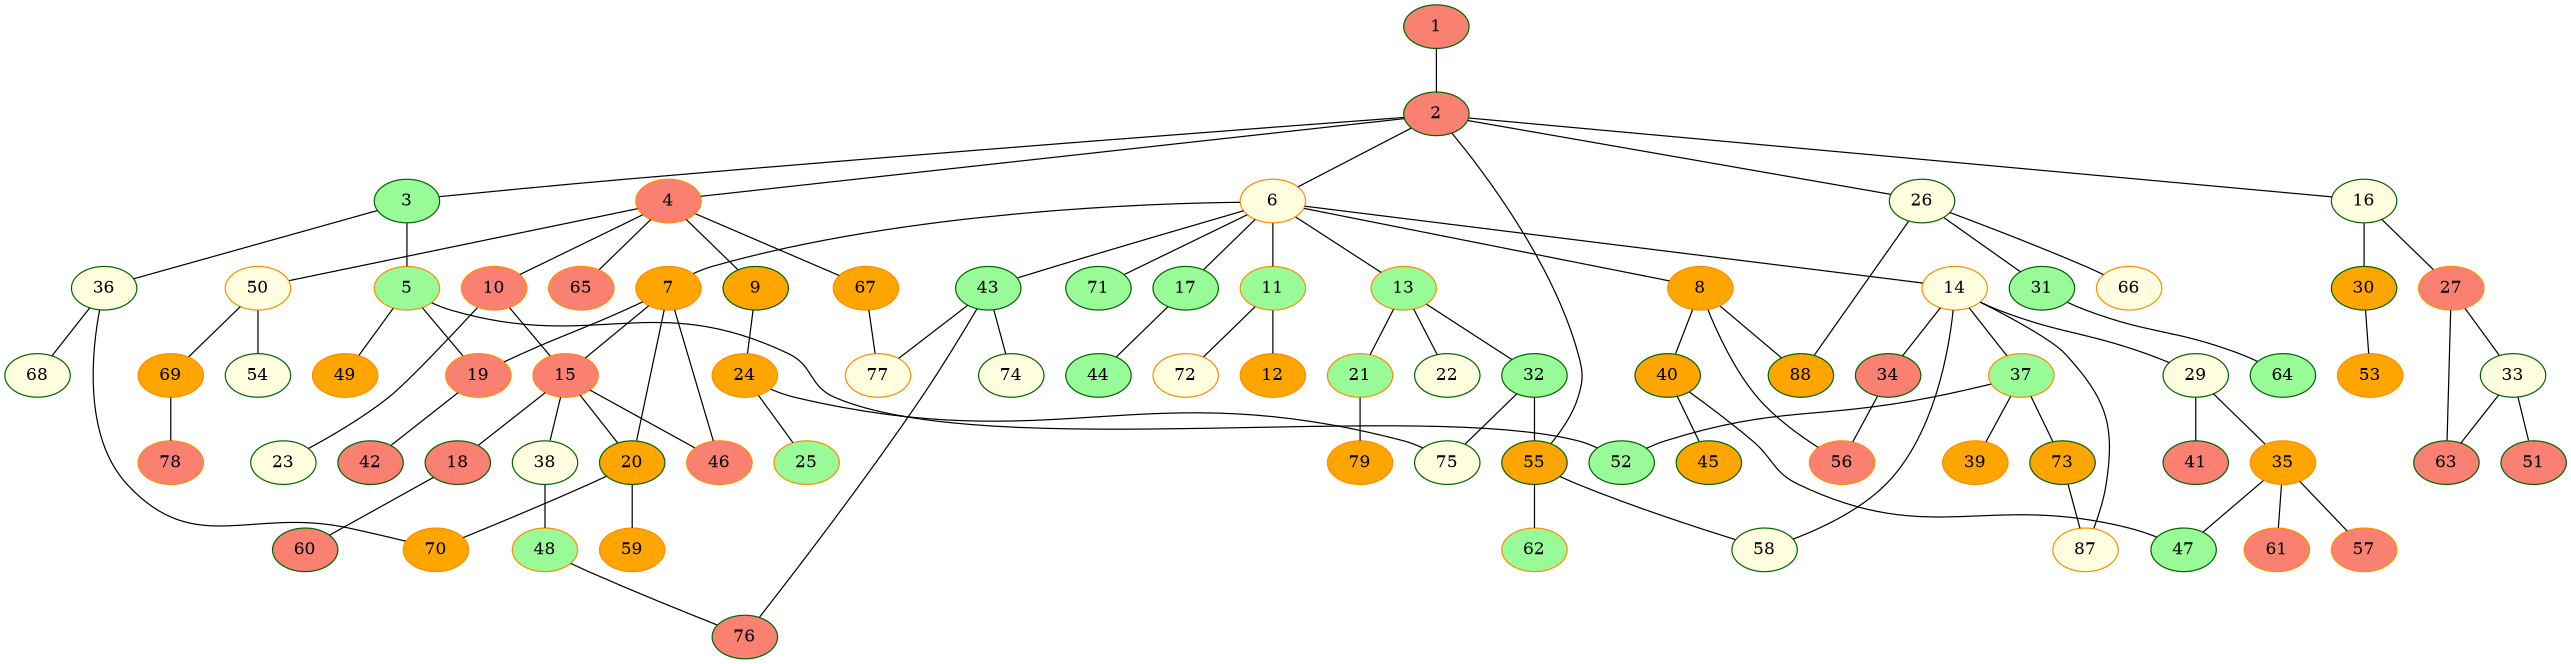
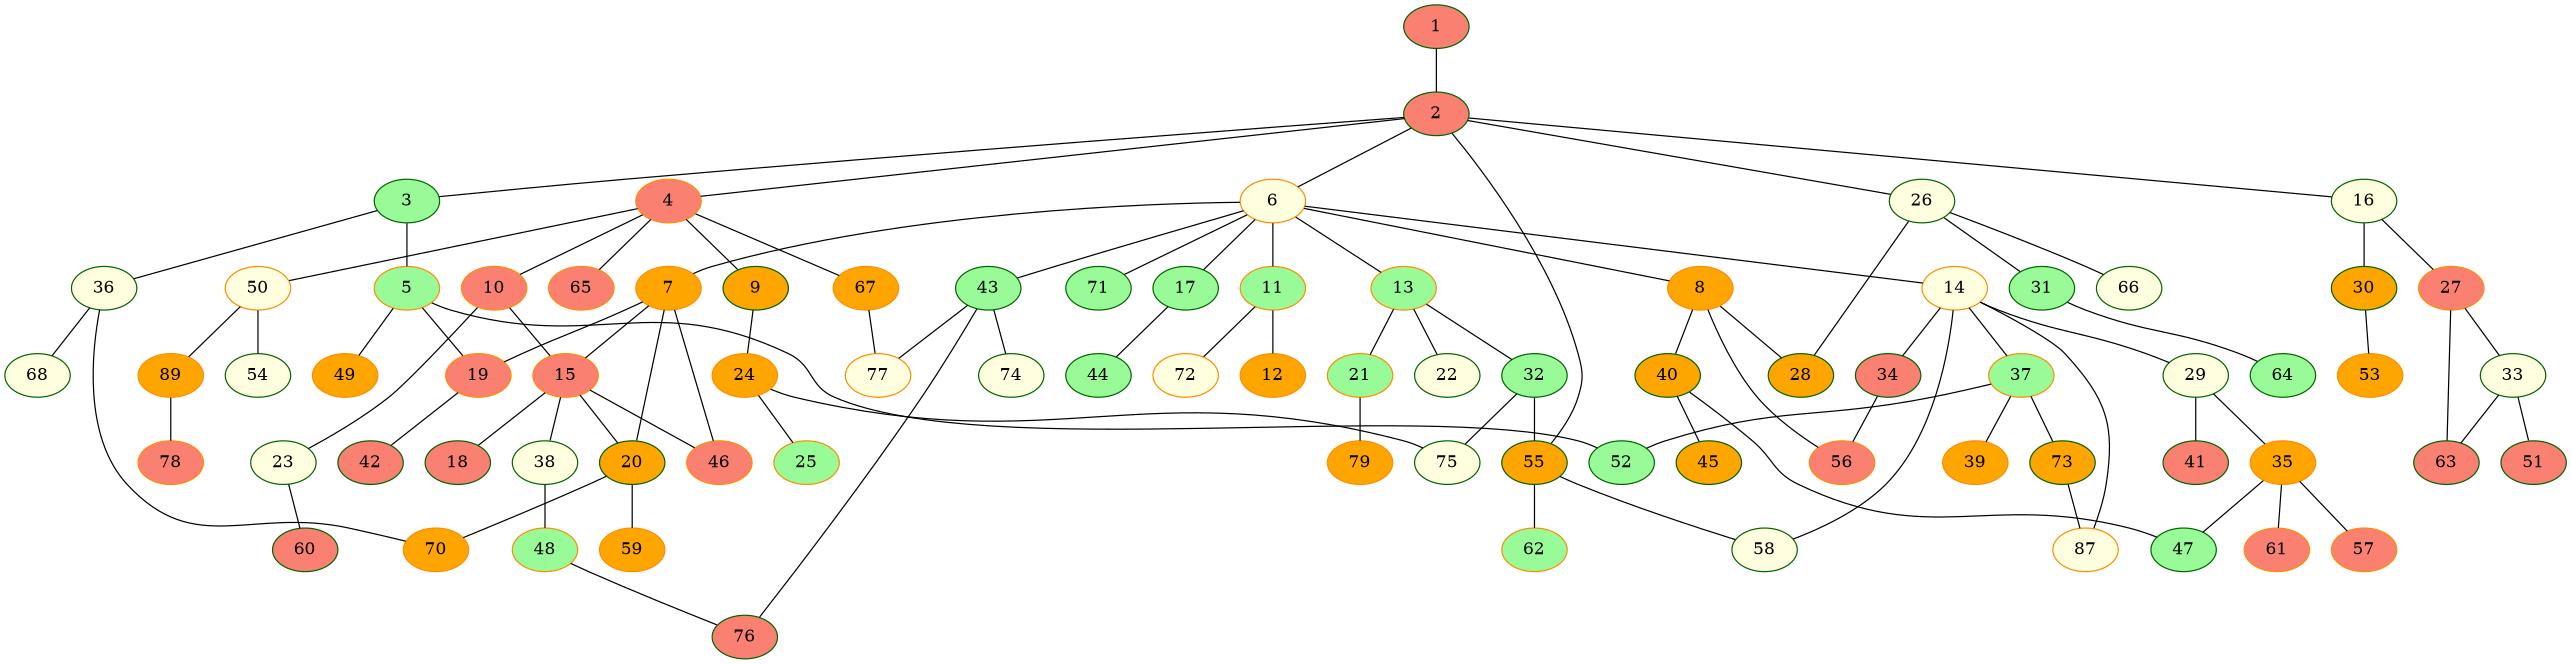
node "66": color darkorange -> darkgreen
node "69": label "69" -> "89"
node "88": label "88" -> "28"
edge "18" -- "60": now "23" -- "60"
